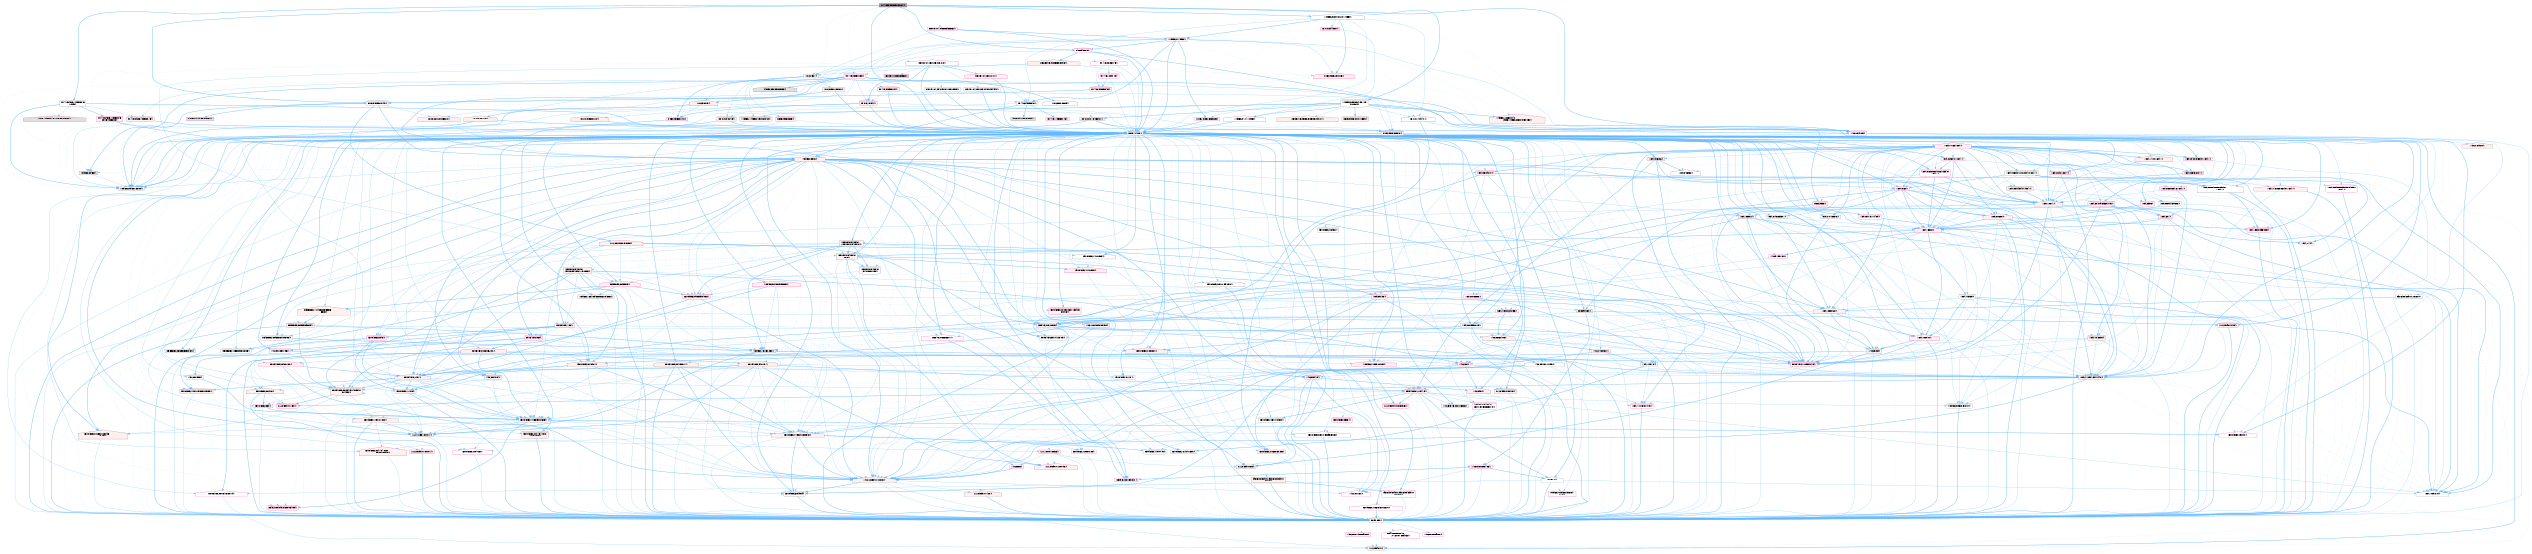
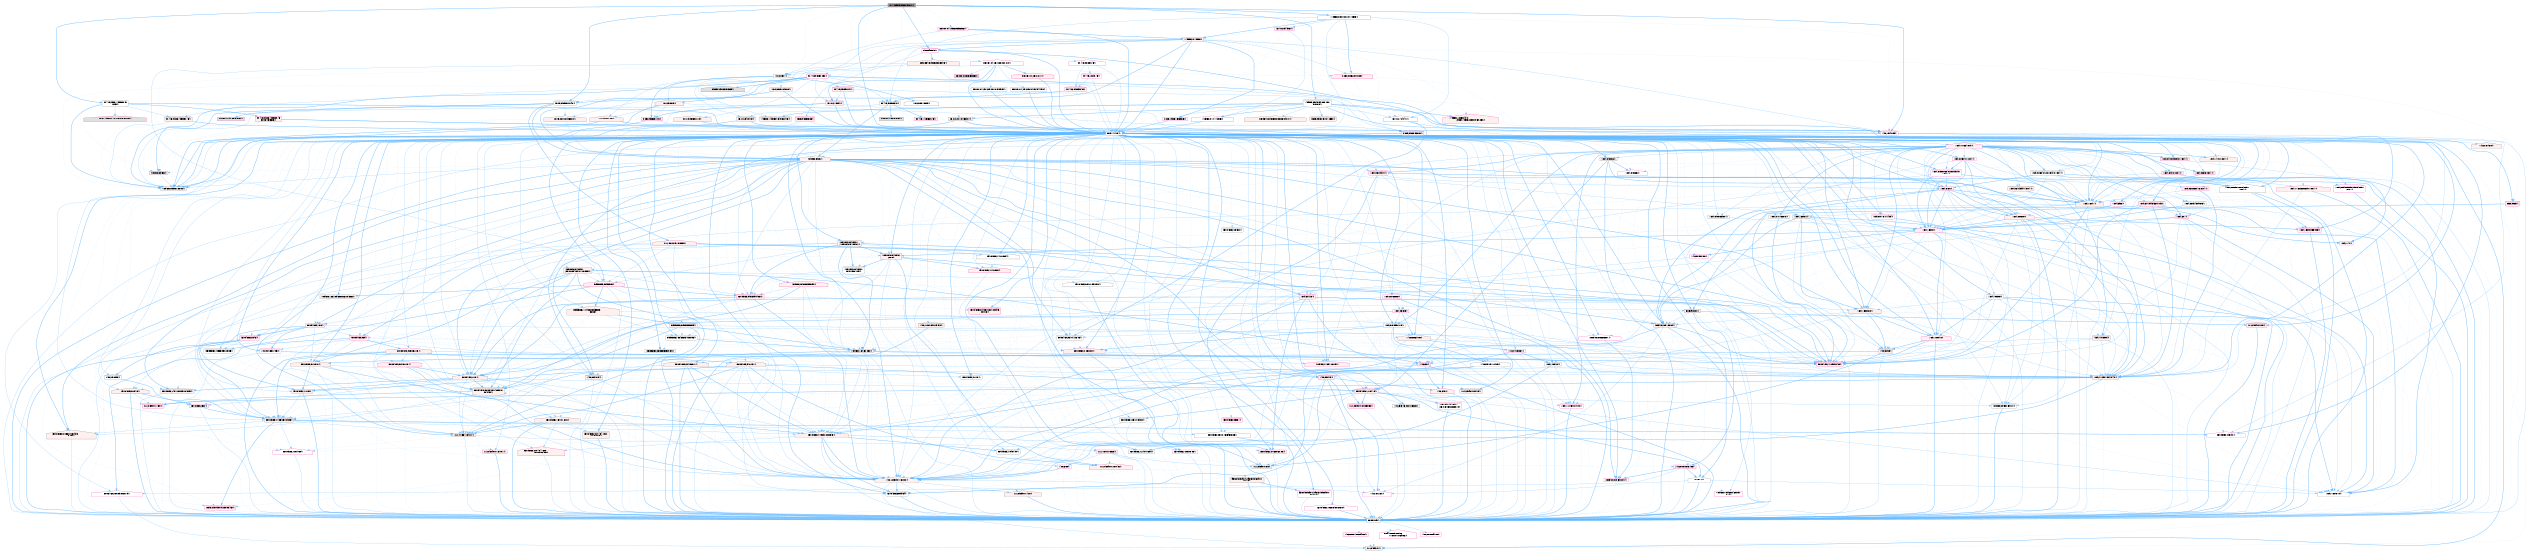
node "GenericPlatform/ICursor.h": removed
node "IsEnumClass/Range.h": label "IsEnumClass/Range.h" -> "Math/Range.h"
